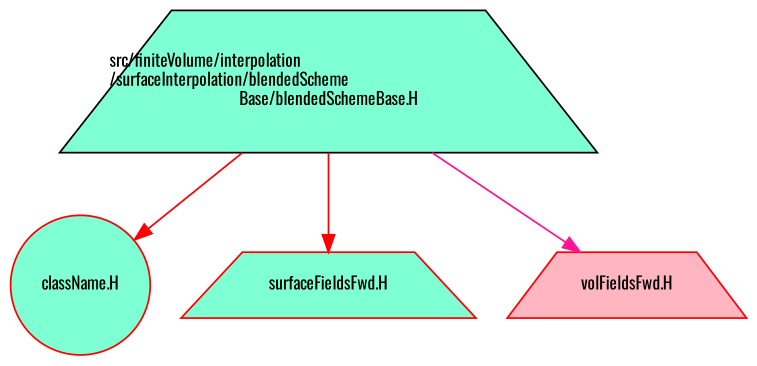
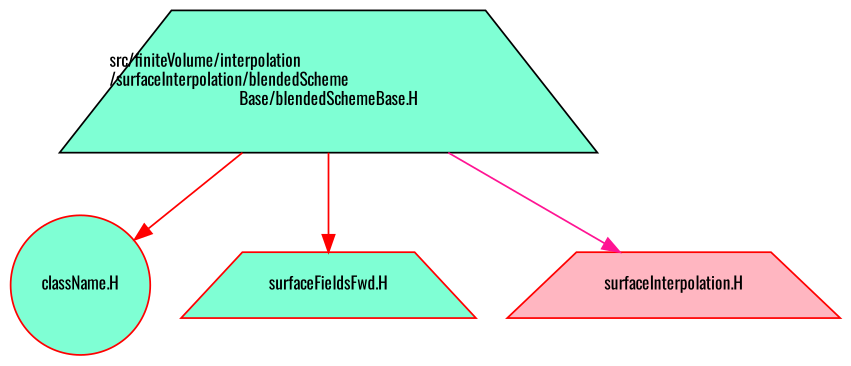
node "volFieldsFwd.H": label "volFieldsFwd.H" -> "surfaceInterpolation.H"
